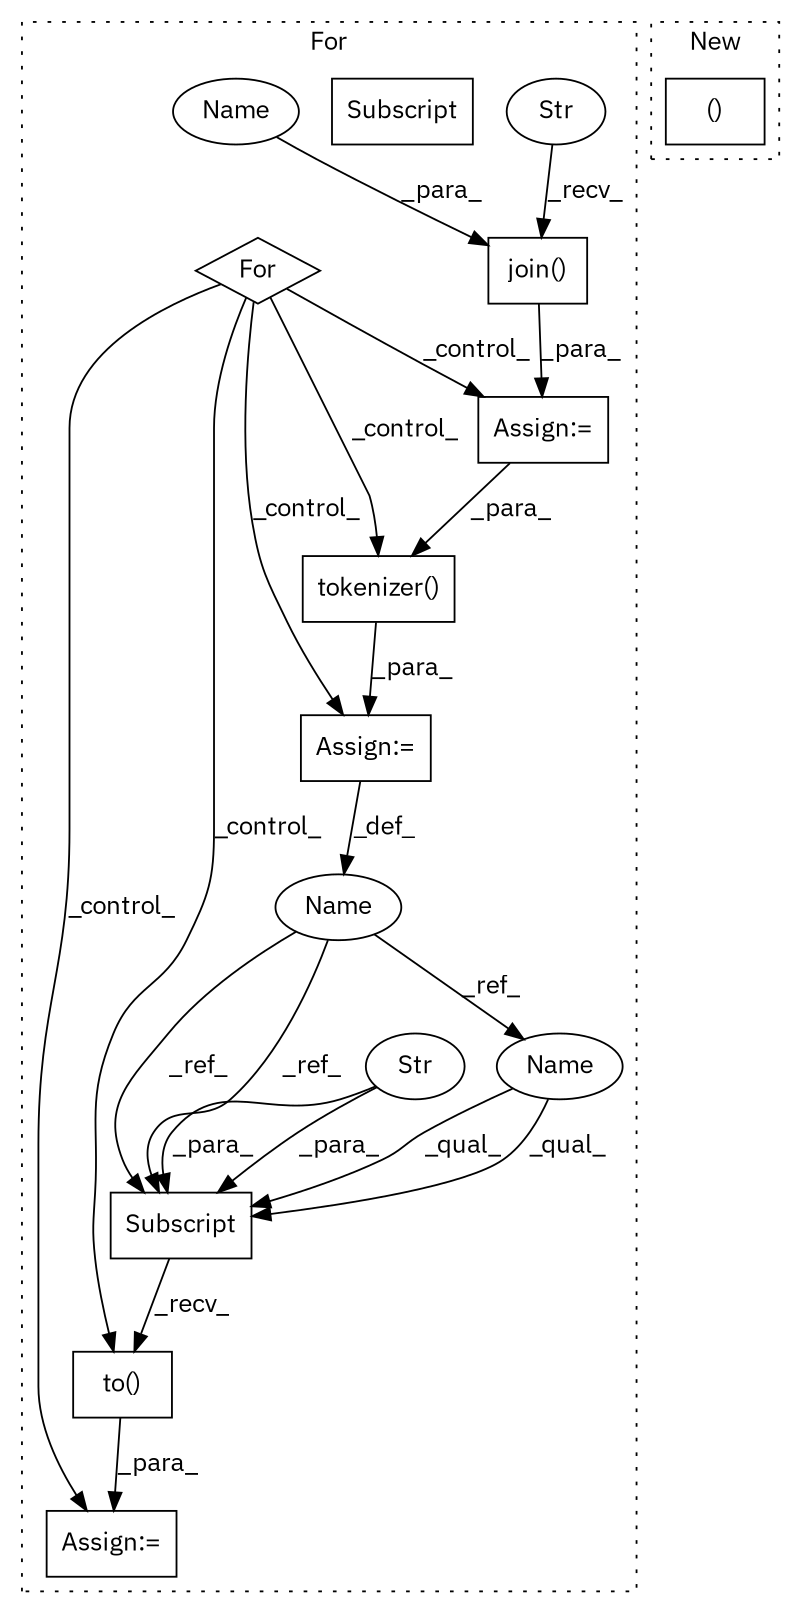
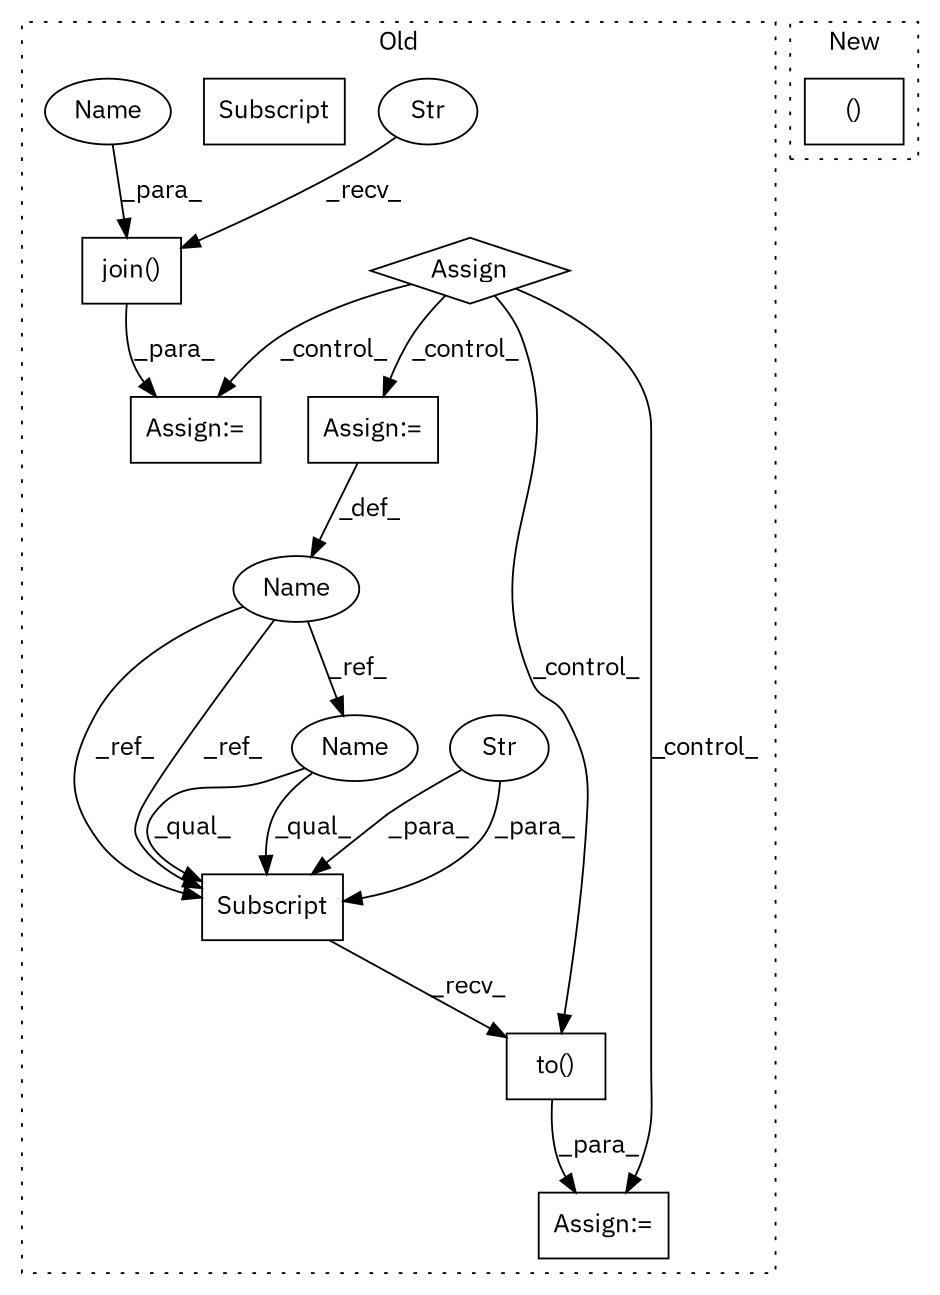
cluster "For": label "For" -> "Old"
node "For": label "For" -> "Assign"
node "tokenizer()": removed
